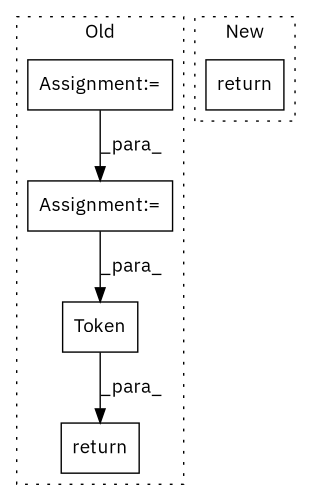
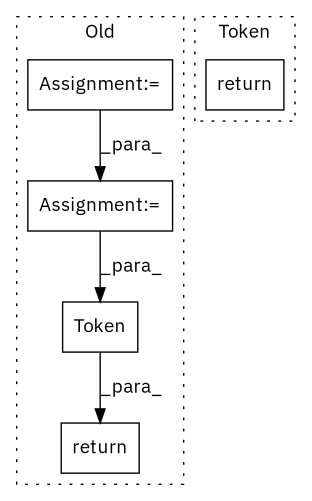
cluster "New": label "New" -> "Token"
